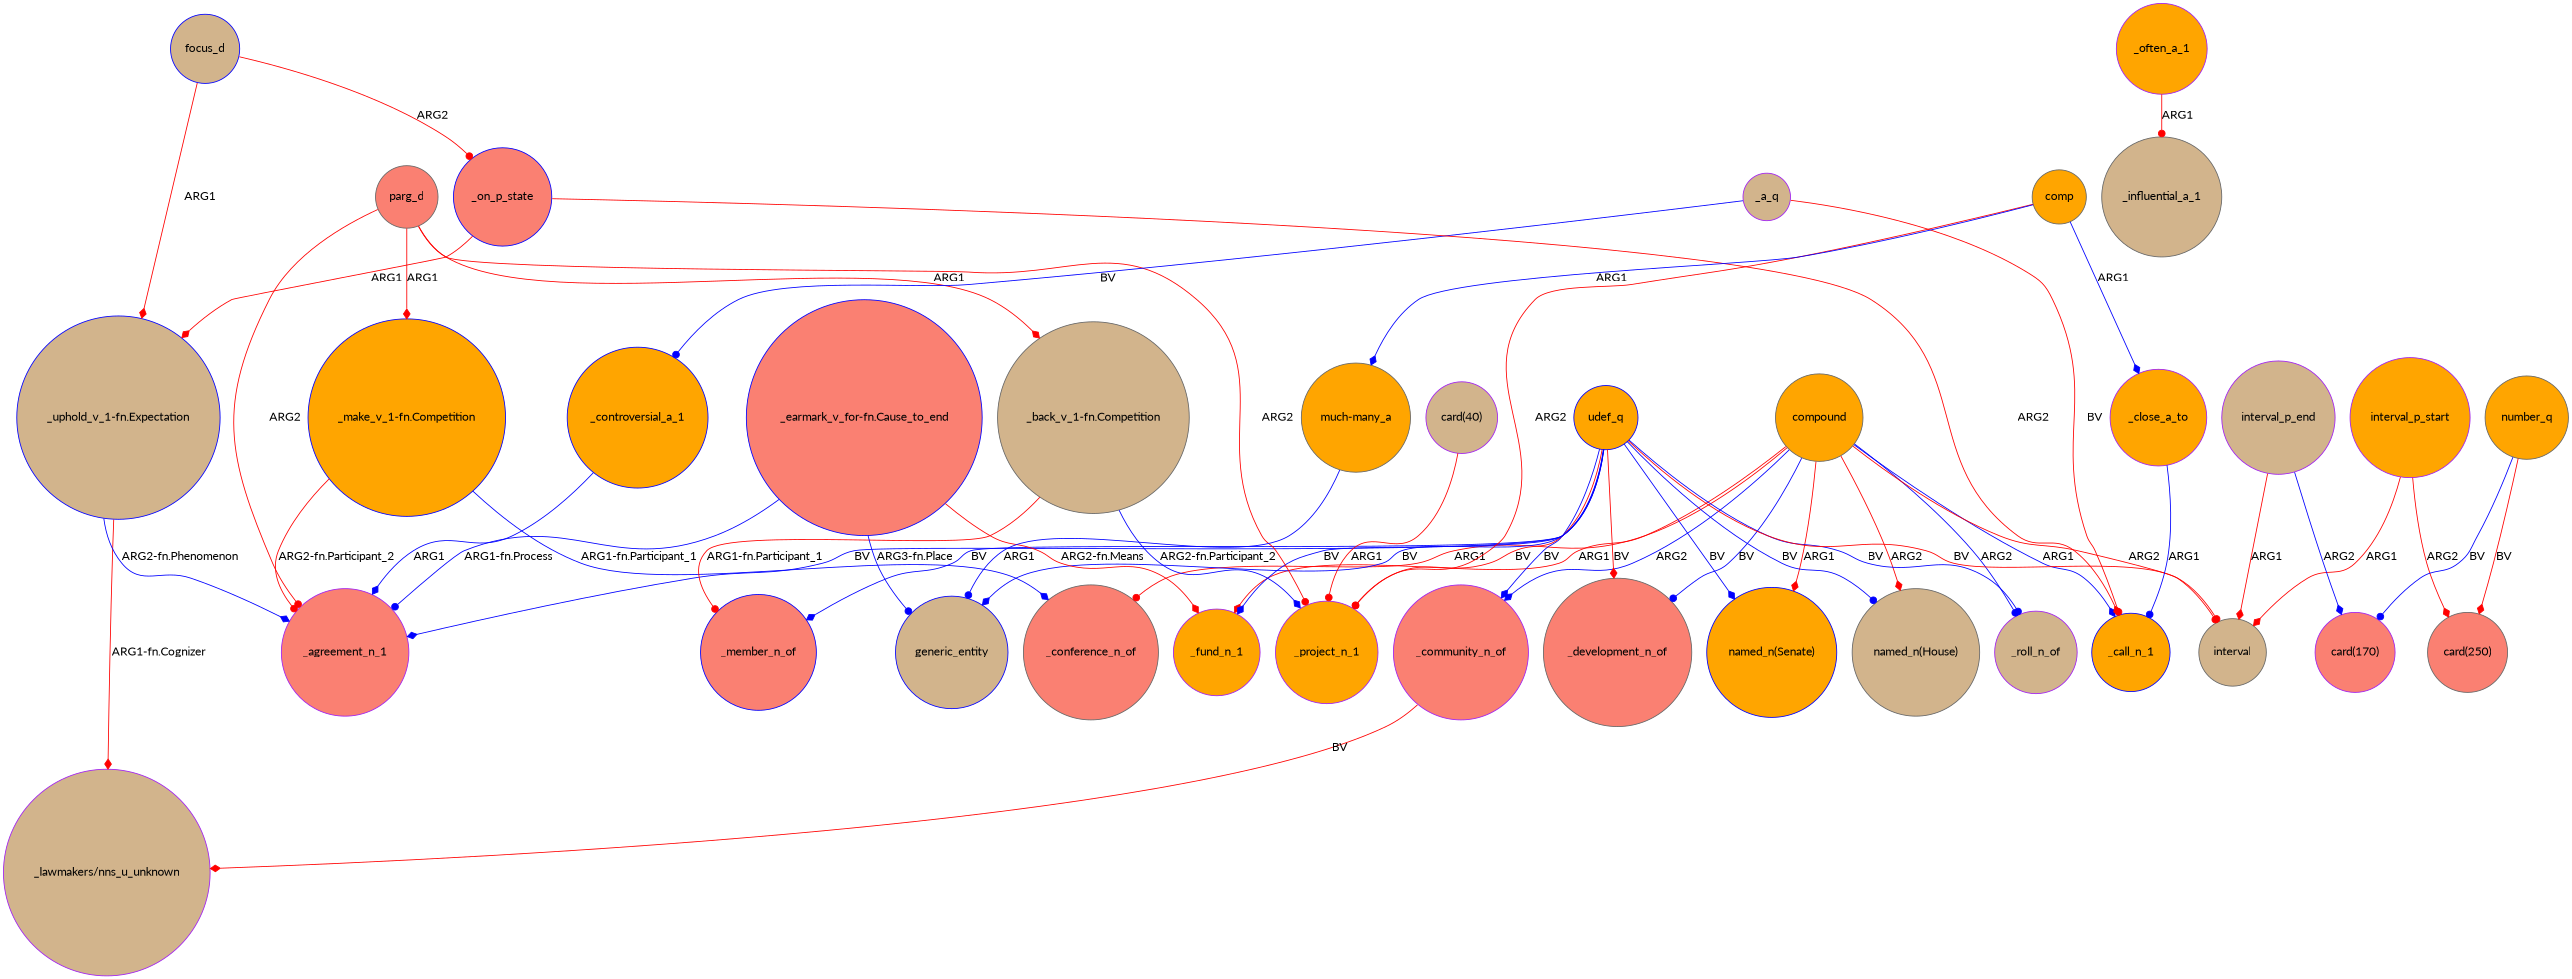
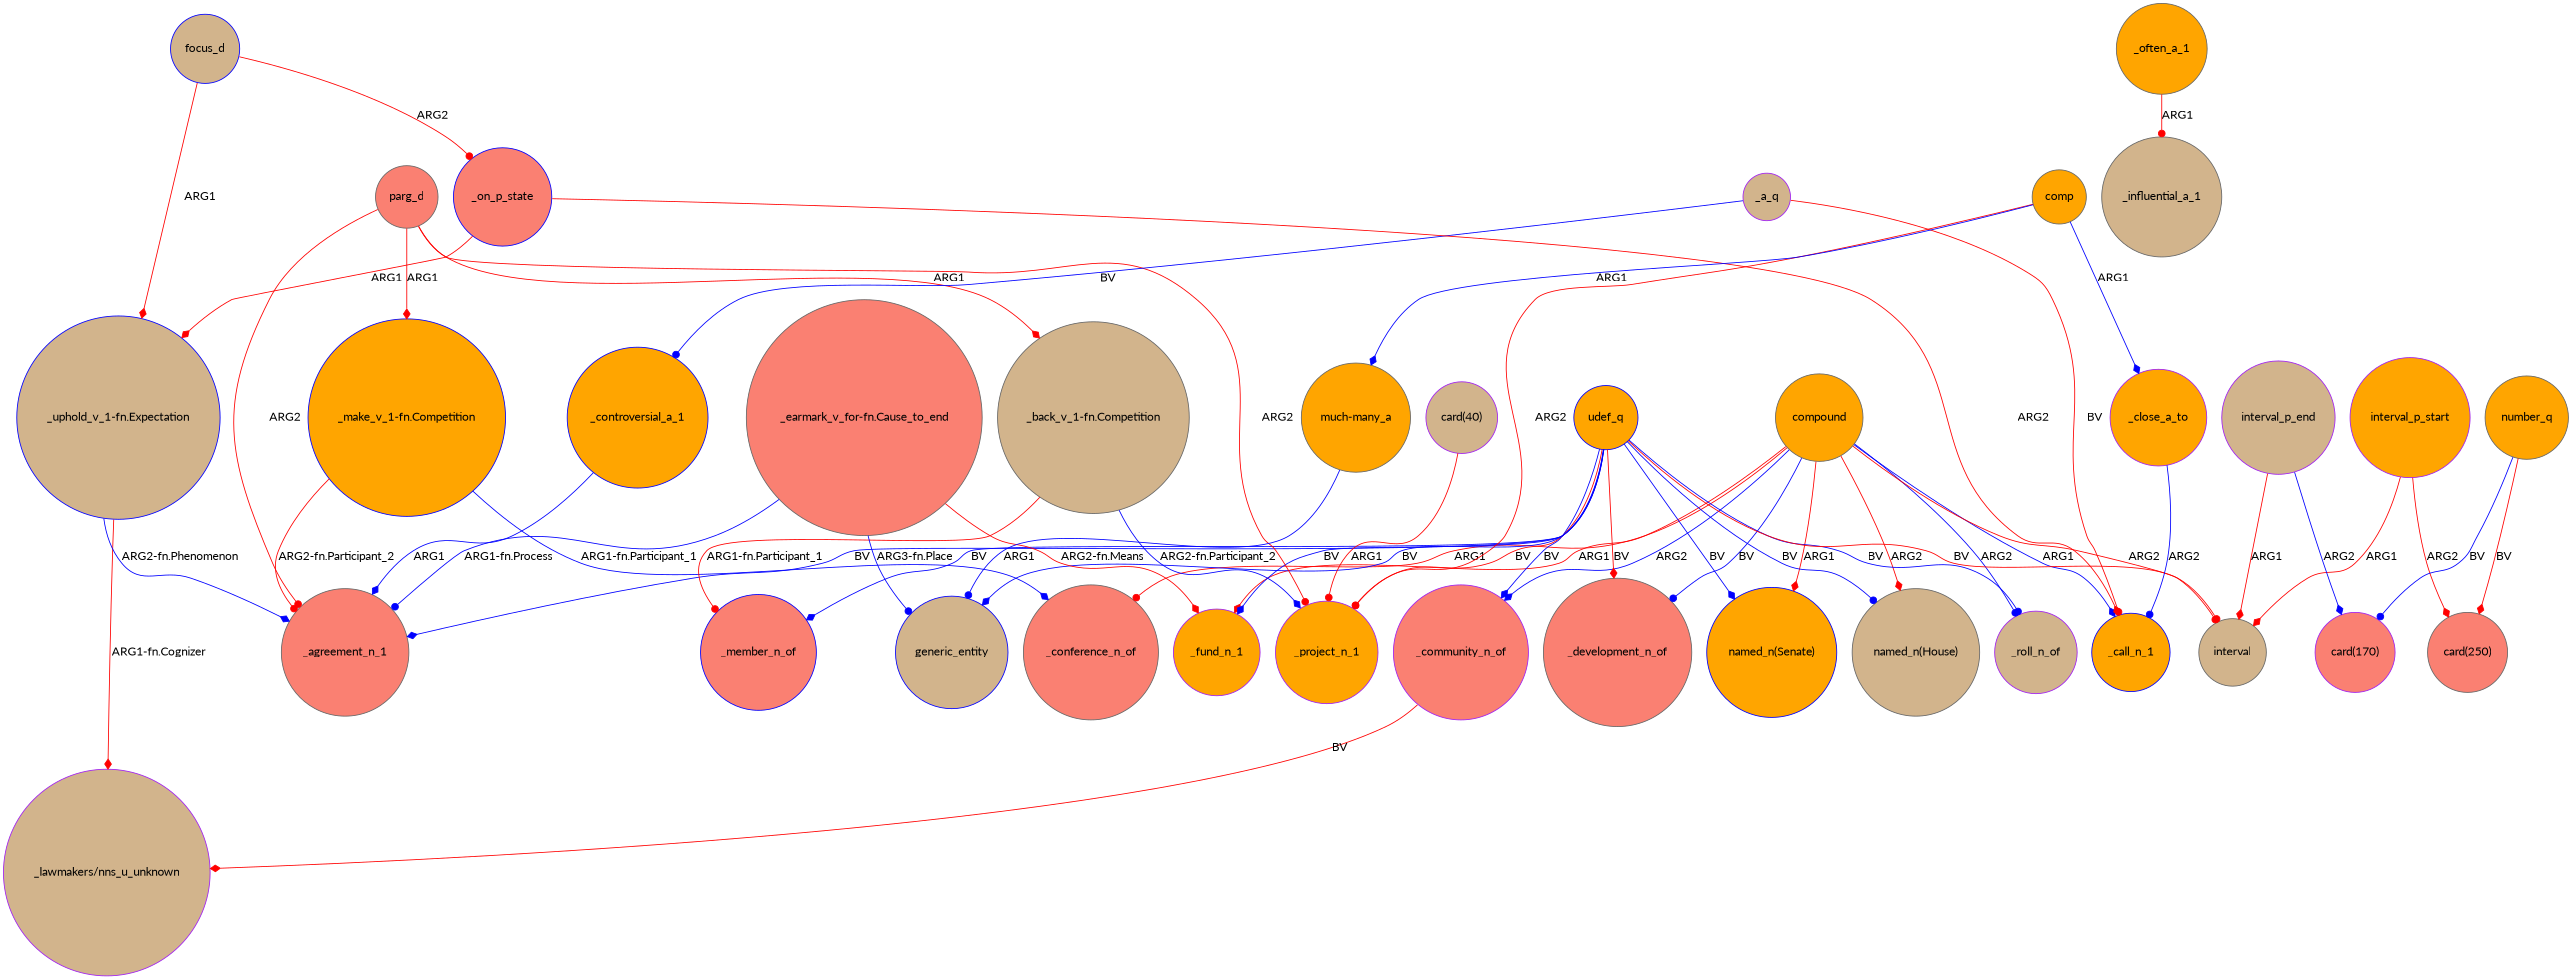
node "_often_a_1": color purple -> gray40
node "_earmark_v_for-fn.Cause_to_end": color blue -> gray40
edge "_close_a_to" -> "_call_n_1": label "ARG1" -> "ARG2"
node "_agreement_n_1": color purple -> gray40
